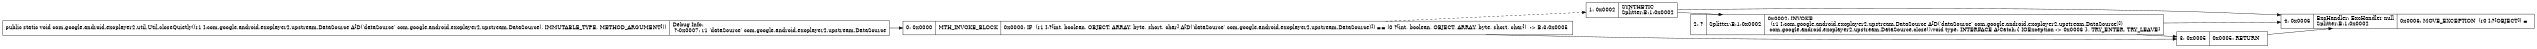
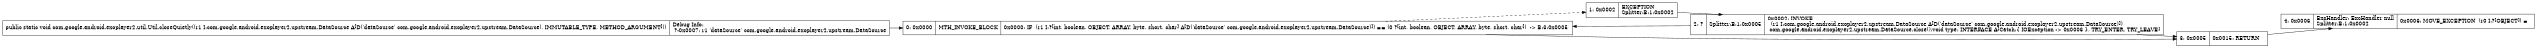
node "1: 0x0002": text "SYNTHETIC" -> "EXCEPTION"
edge "1: 0x0002" -> "4: 0x0006": removed
edge "2: ?" -> "4: 0x0006": now "2: ?" -> "0: 0x0000"
node "2: ?": text "Splitter:B:1:0x0002" -> "Splitter:B:1:0x0005"
node "3: 0x0005": text "0x0005: RETURN" -> "0x0015: RETURN"
